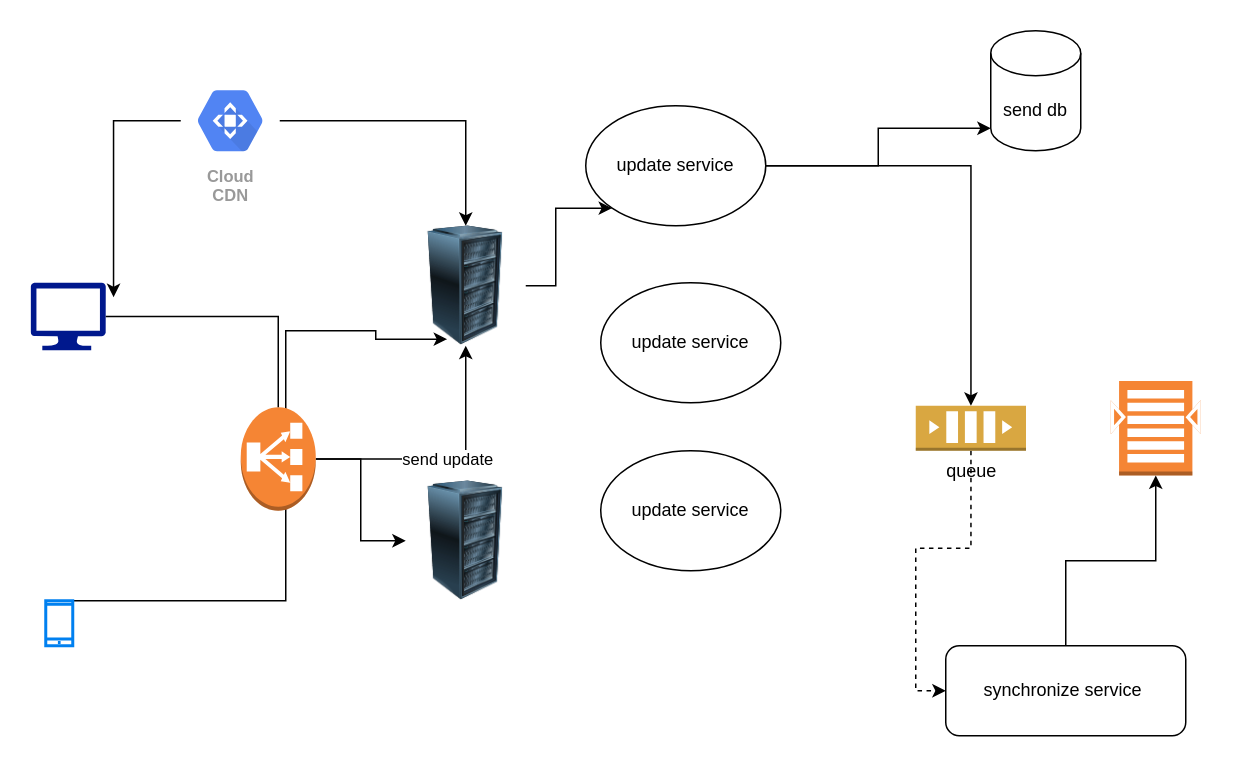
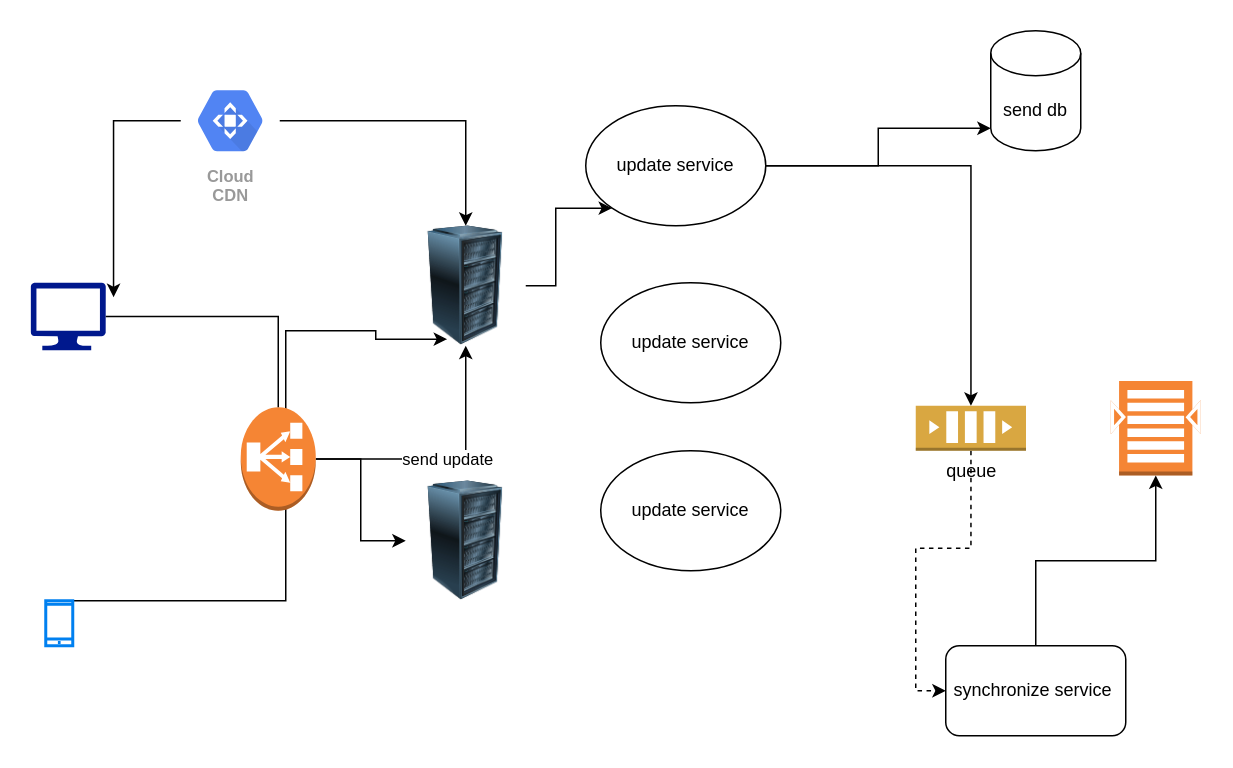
node "synchronize service": size 240x90 -> 180x90
